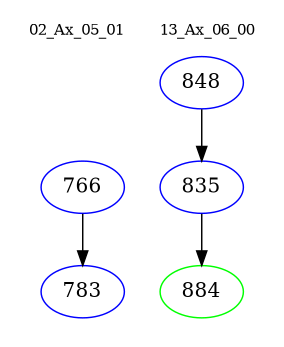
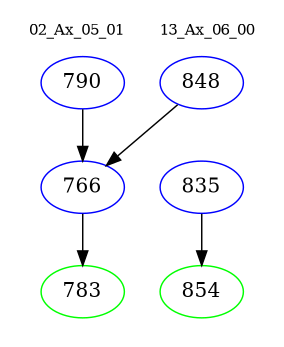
node "790": added
edge "848" -> "835": now "848" -> "766"
node "783": color blue -> green
node "884": label "884" -> "854"
